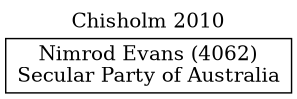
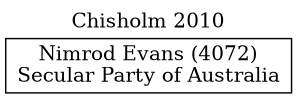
node "Nimrod Evans (4062) Secular Party of Australia": label "Nimrod Evans (4062) Secular Party of Australia" -> "Nimrod Evans (4072) Secular Party of Australia"
